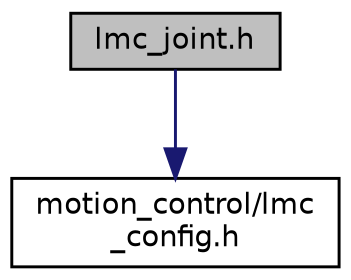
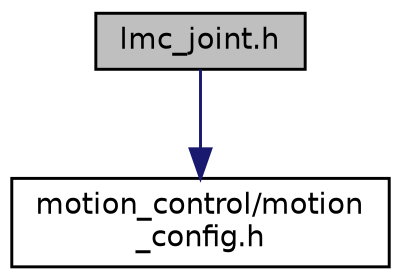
node "motion_control/lmc _config.h": label "motion_control/lmc _config.h" -> "motion_control/motion _config.h"
